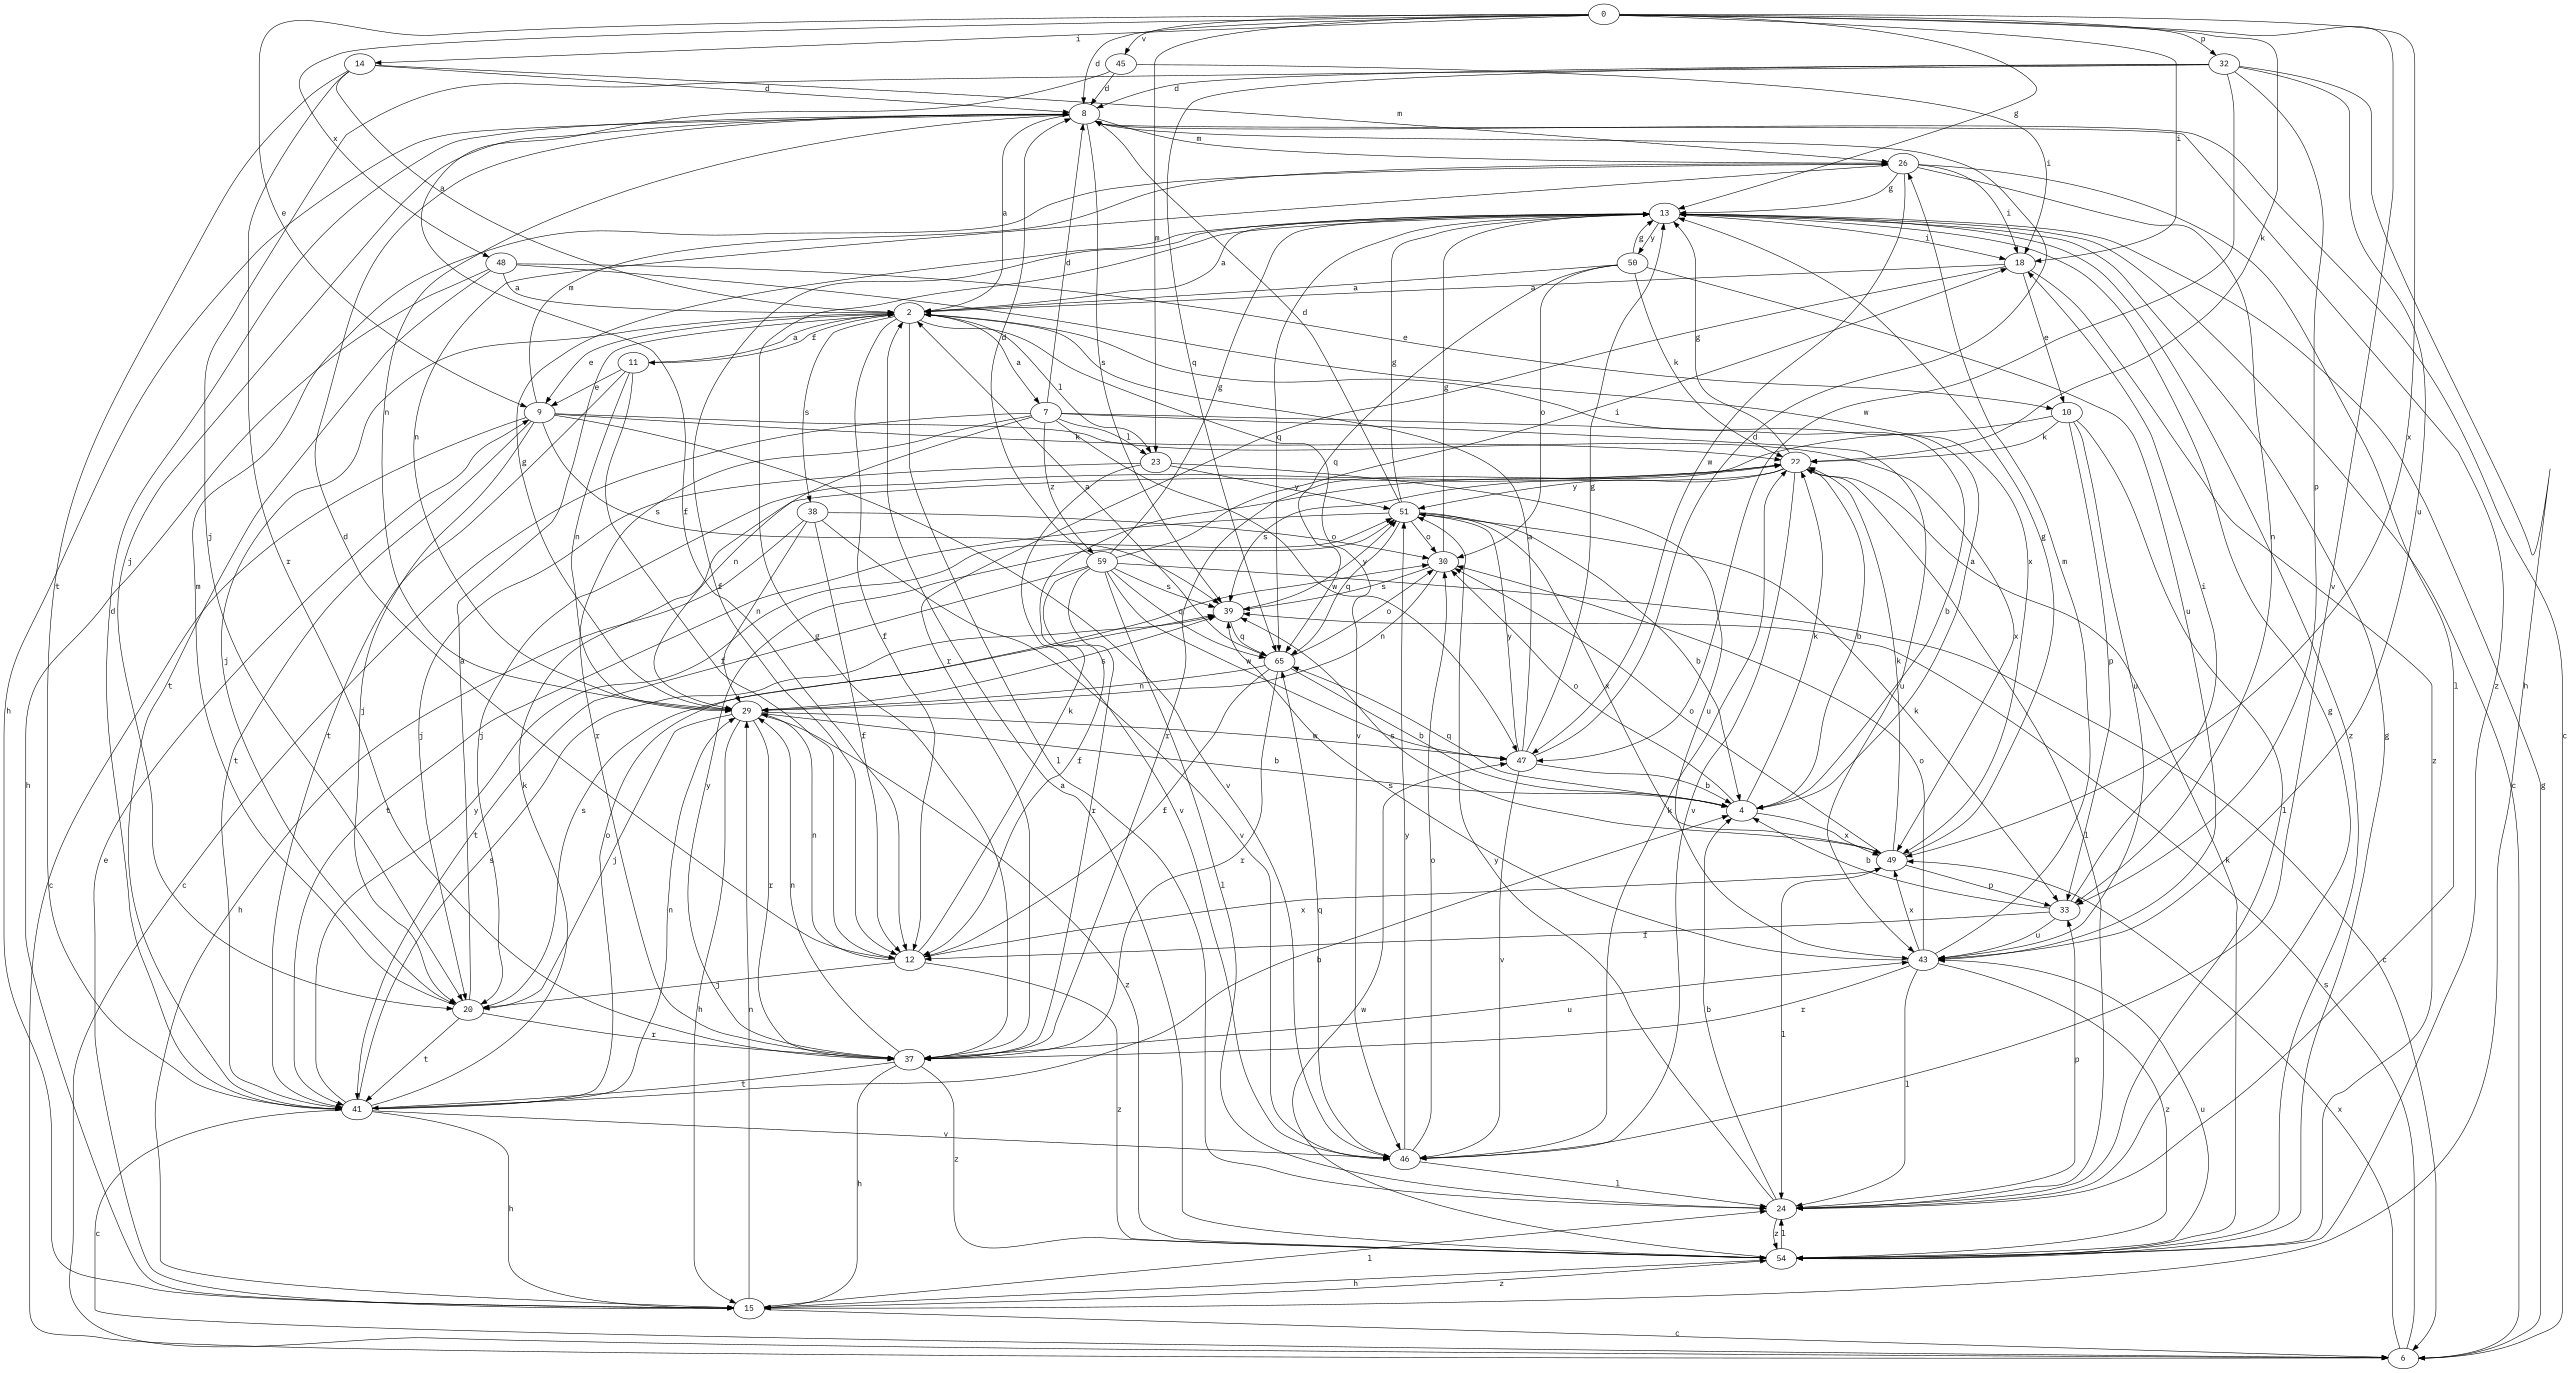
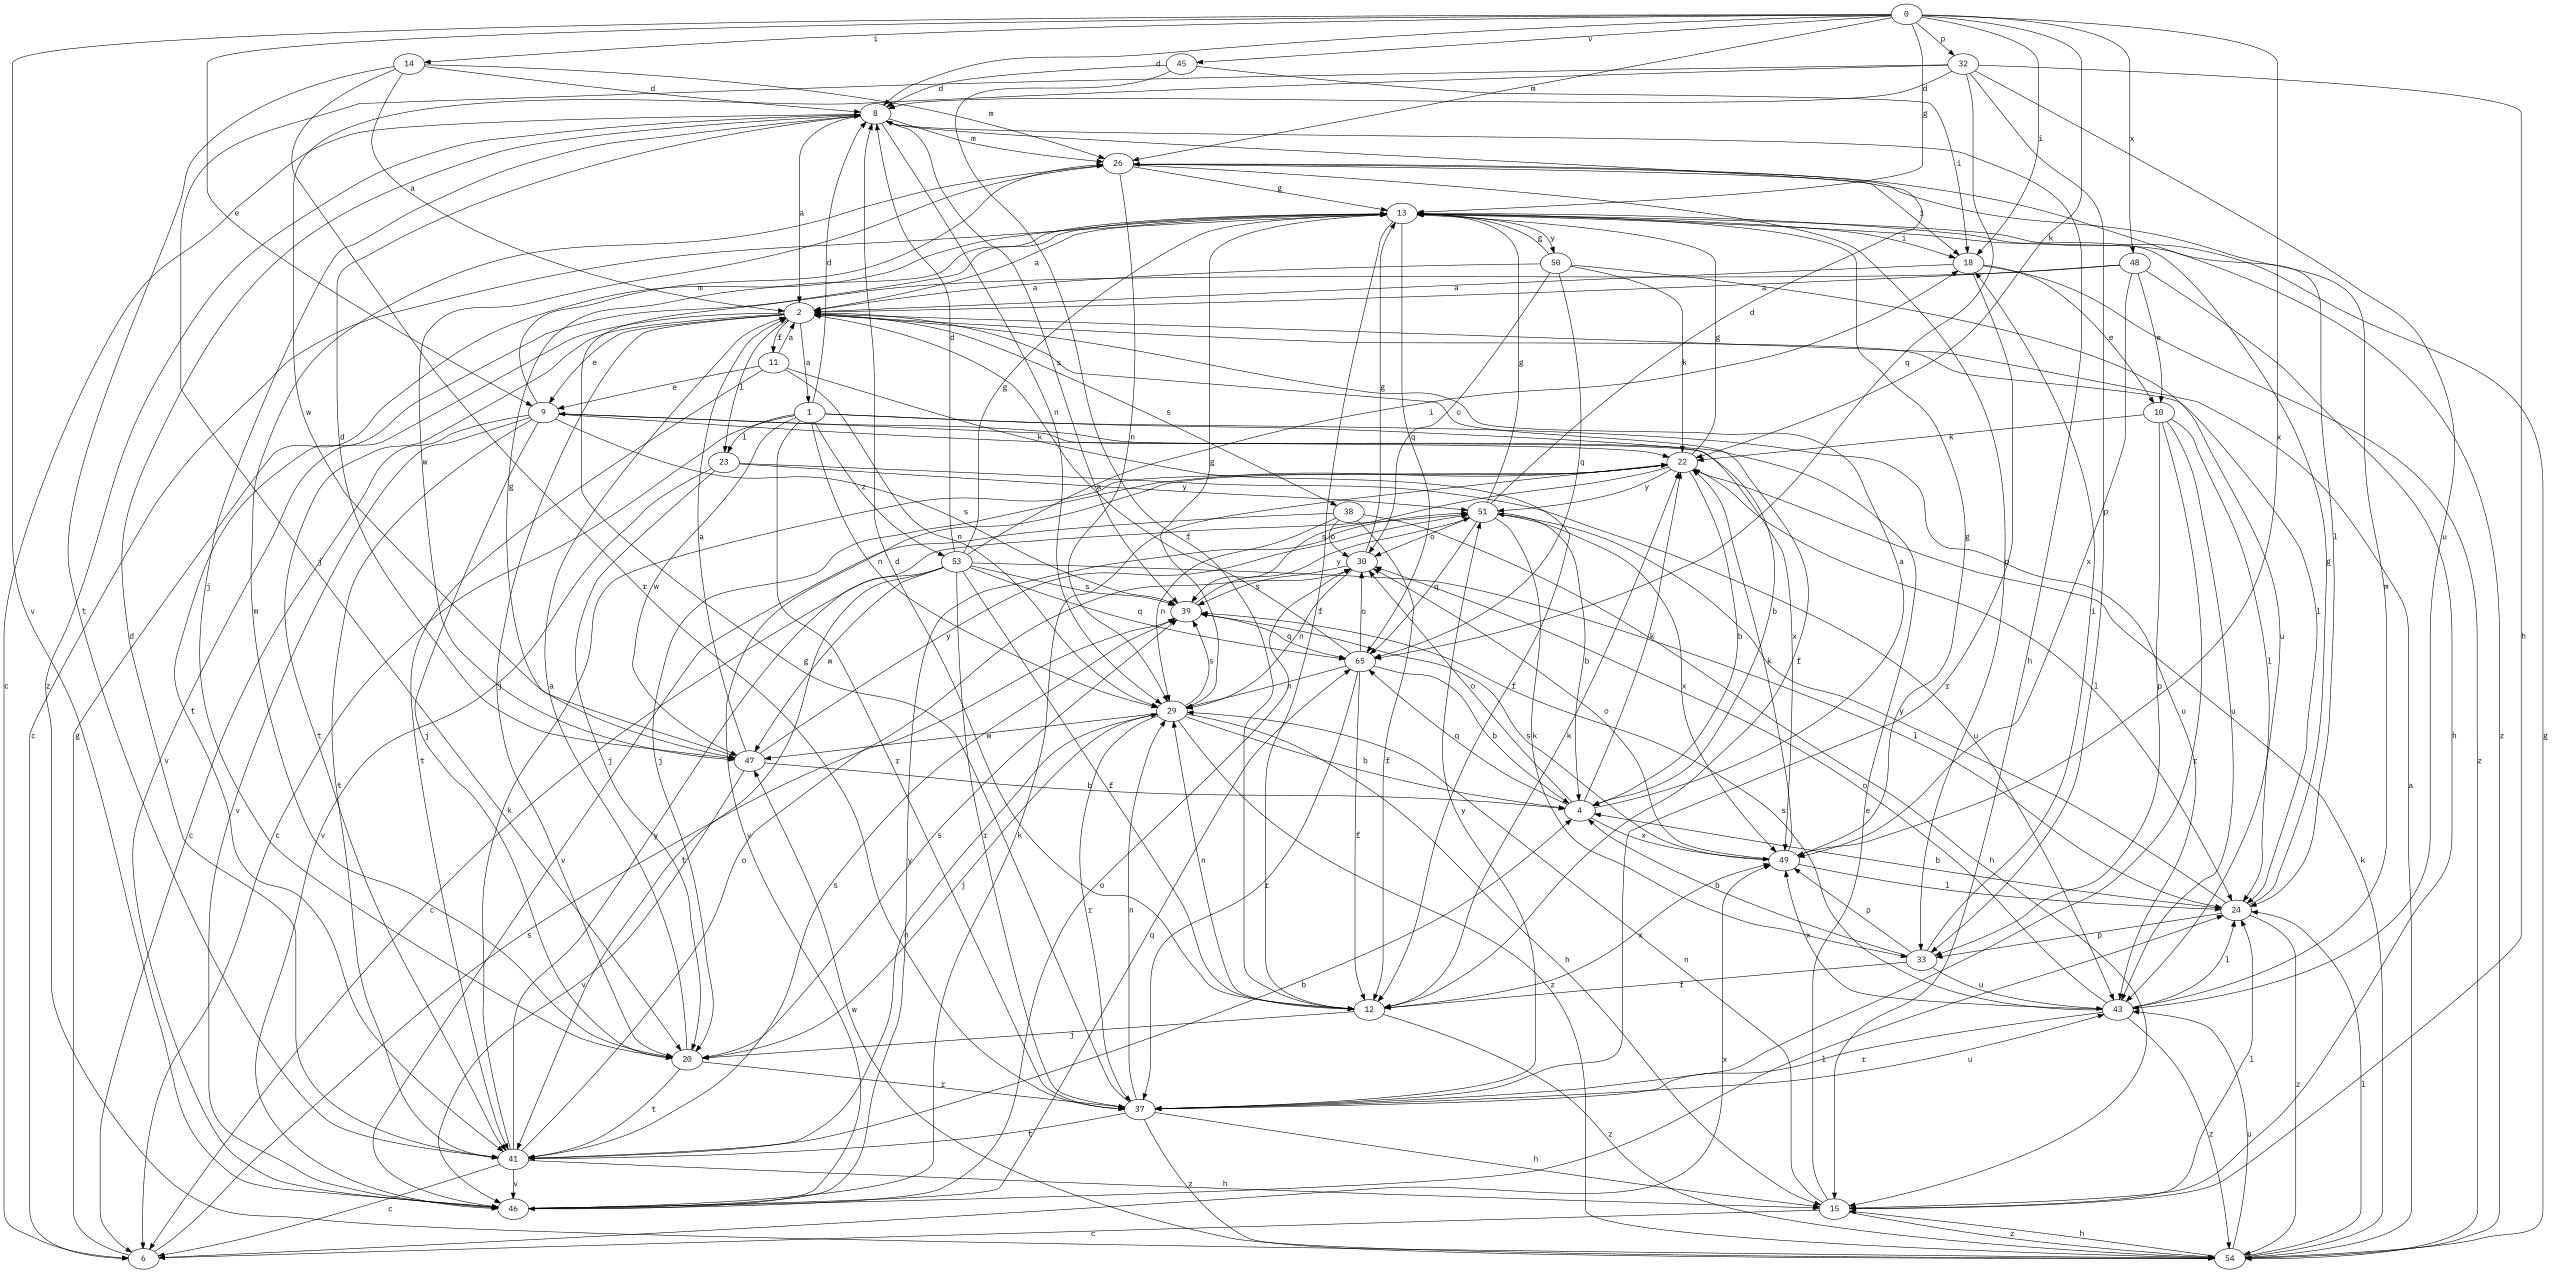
edge "0" -> "23": now "0" -> "26"
node "7": label "7" -> "1"
edge "26" -> "33": label "n" -> "p"
node "59": label "59" -> "53"
edge "51" -> "41": now "2" -> "41"
edge "49" -> "33": reversed
